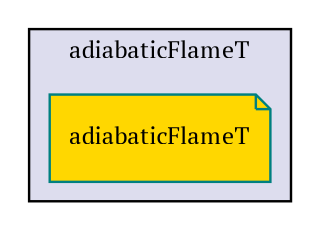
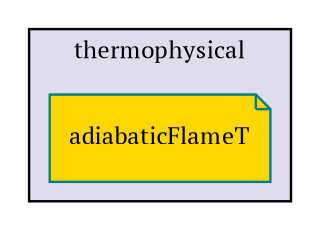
cluster "adiabaticFlameT": label "adiabaticFlameT" -> "thermophysical"
